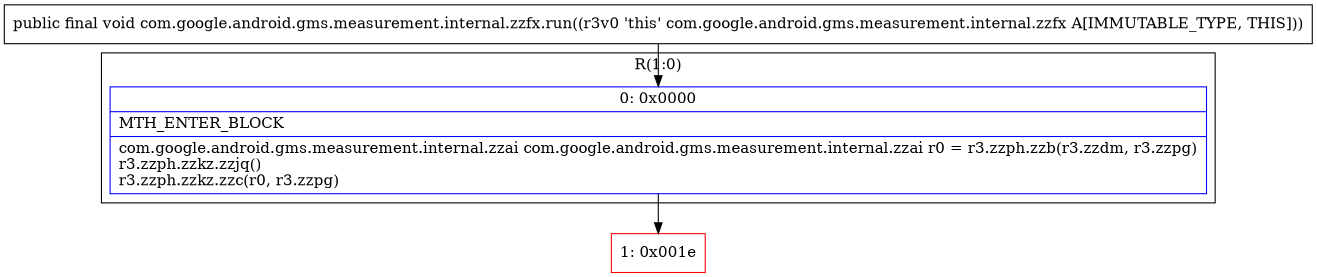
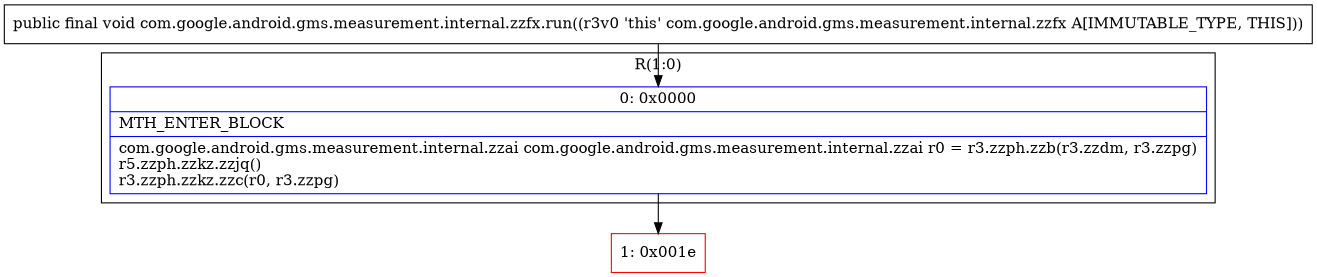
node "0: 0x0000": text "r3.zzph.zzkz.zzjq()" -> "r5.zzph.zzkz.zzjq()"
